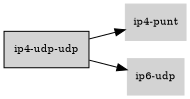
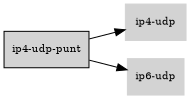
node "ip4-punt": label "ip4-punt" -> "ip4-udp"
node "ip4-udp-udp": label "ip4-udp-udp" -> "ip4-udp-punt"
